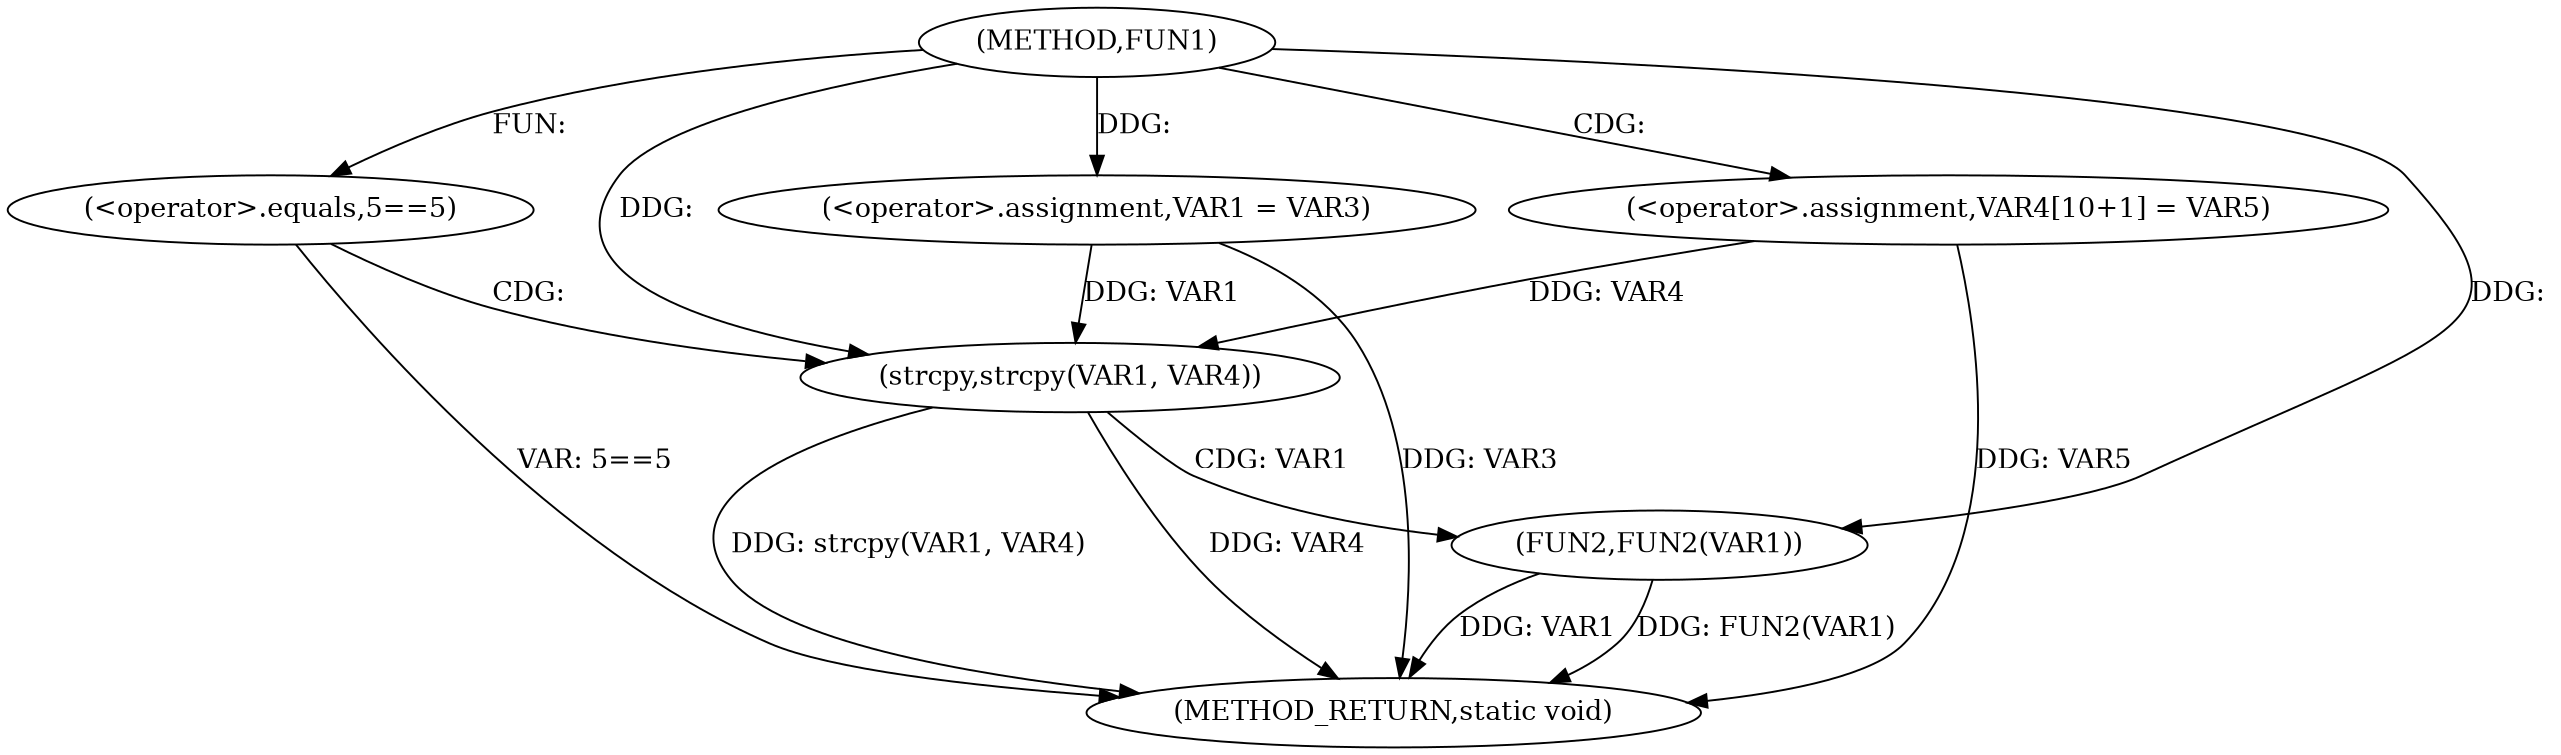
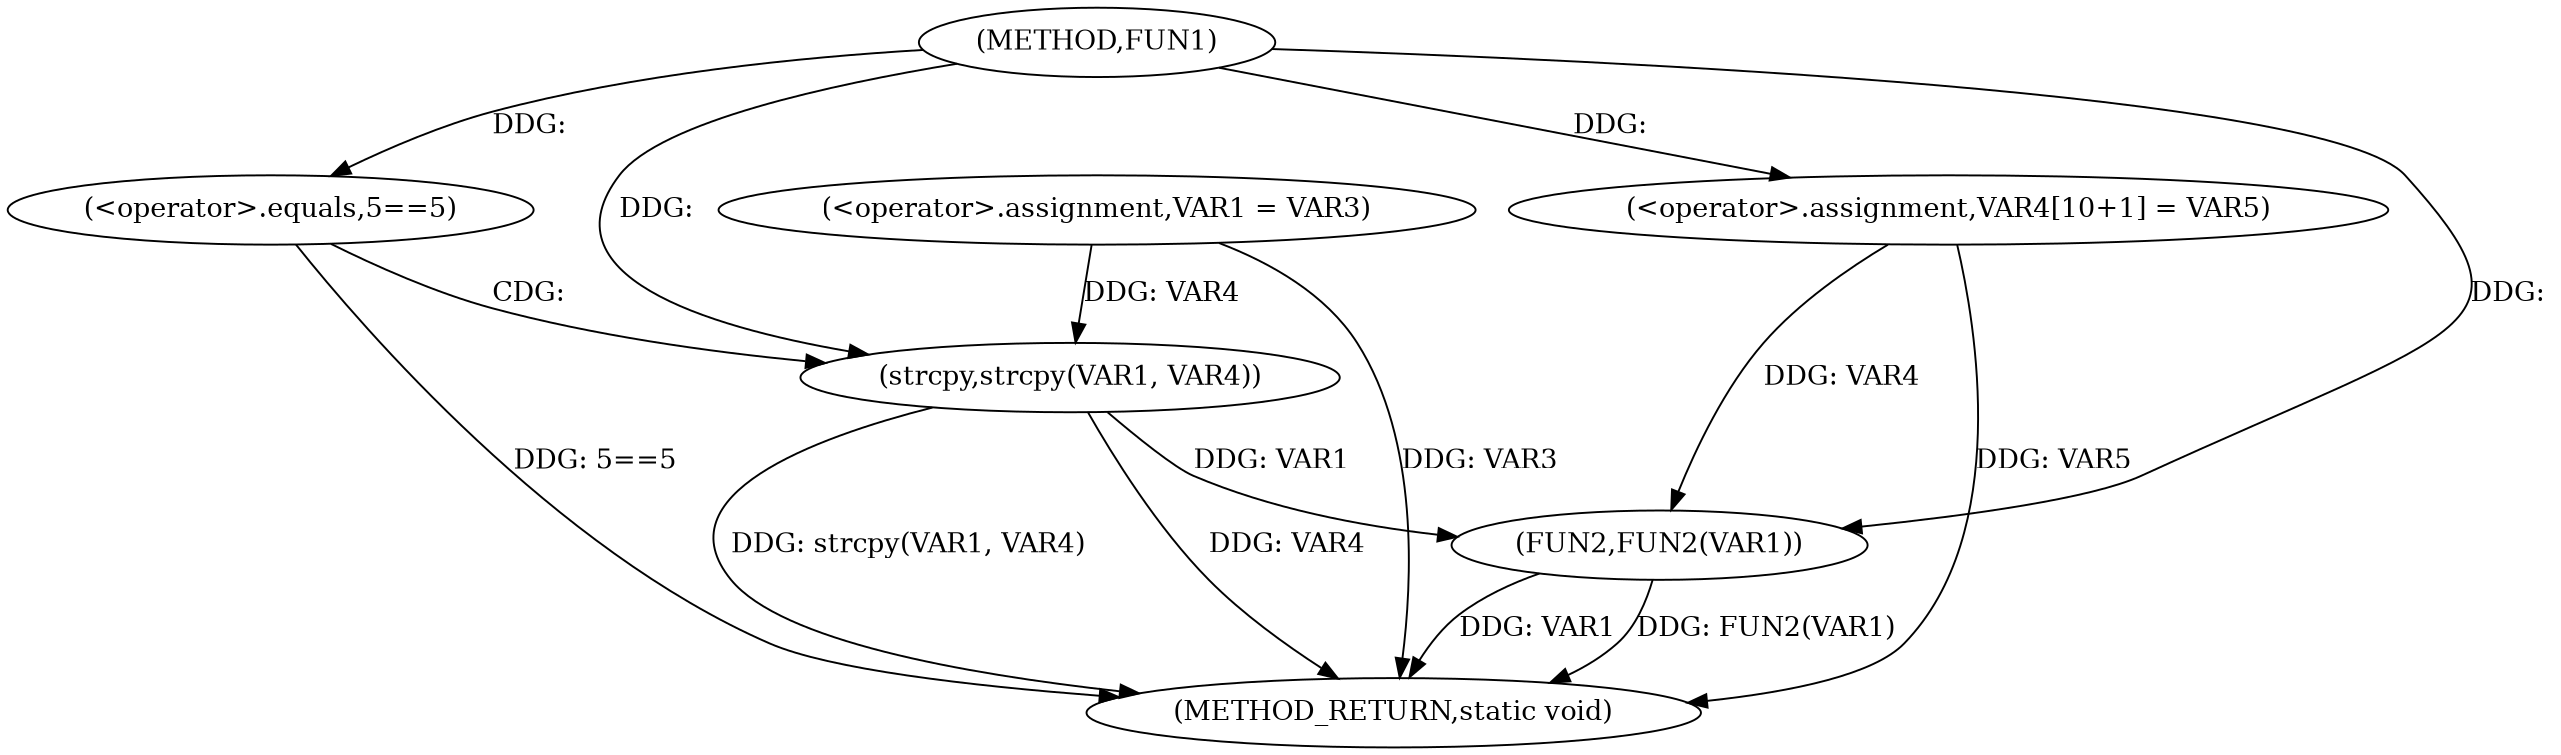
edge "(METHOD,FUN1)" -> "(<operator>.assignment,VAR1 = VAR3)": removed, label "DDG:"
edge "(METHOD,FUN1)" -> "(<operator>.equals,5==5)": label "FUN: " -> "DDG: "
edge "(METHOD,FUN1)" -> "(<operator>.assignment,VAR4[10+1] = VAR5)": label "CDG: " -> "DDG: "
edge "(<operator>.assignment,VAR4[10+1] = VAR5)" -> "(strcpy,strcpy(VAR1, VAR4))": now "(<operator>.assignment,VAR4[10+1] = VAR5)" -> "(FUN2,FUN2(VAR1))"
edge "(<operator>.assignment,VAR1 = VAR3)" -> "(strcpy,strcpy(VAR1, VAR4))": label "DDG: VAR1" -> "DDG: VAR4"
edge "(<operator>.equals,5==5)" -> "(METHOD_RETURN,static void)": label "VAR: 5==5" -> "DDG: 5==5"
edge "(strcpy,strcpy(VAR1, VAR4))" -> "(FUN2,FUN2(VAR1))": label "CDG: VAR1" -> "DDG: VAR1"
